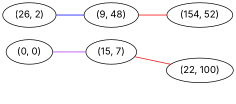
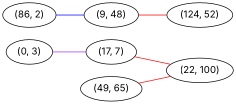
node "(26, 2)": label "(26, 2)" -> "(86, 2)"
node "(154, 52)": label "(154, 52)" -> "(124, 52)"
node "(0, 0)": label "(0, 0)" -> "(0, 3)"
node "(15, 7)": label "(15, 7)" -> "(17, 7)"
node "(49, 65)": added
